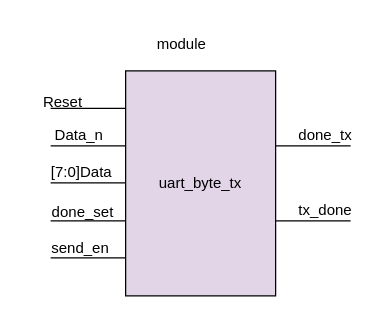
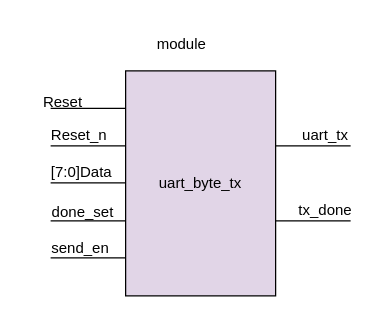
node "Data_n": label "Data_n" -> "Reset_n"
node "done_tx": label "done_tx" -> "uart_tx"
